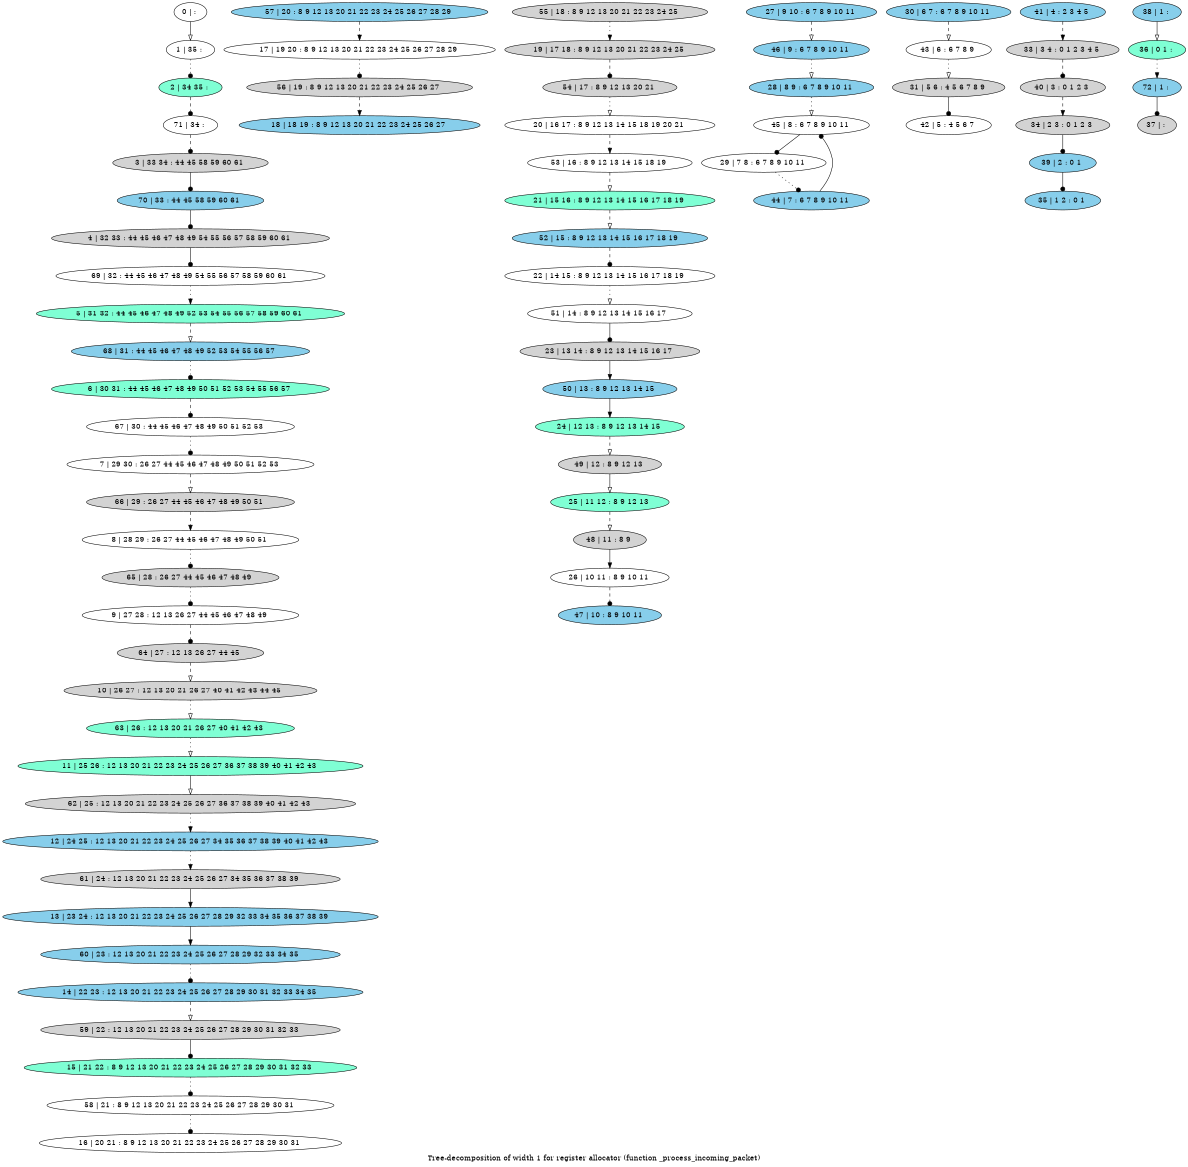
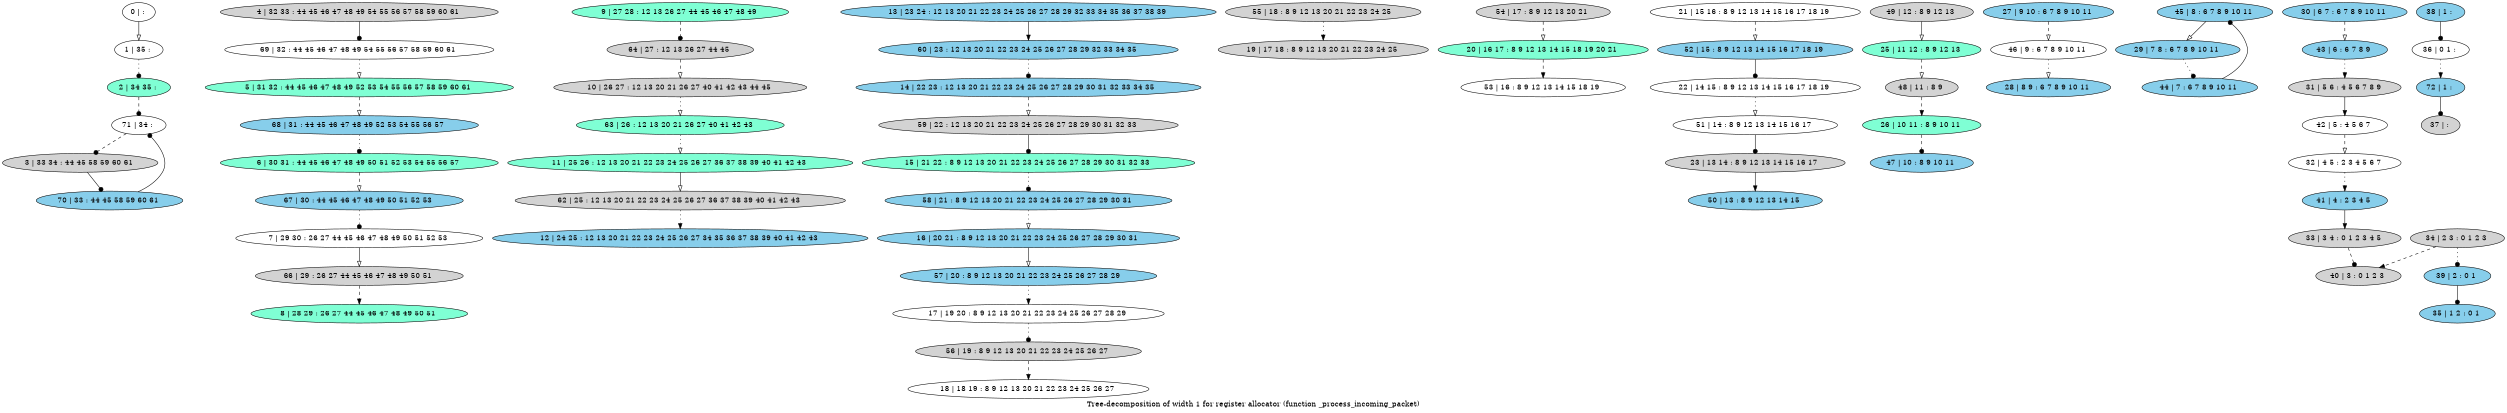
edge "57 | 20 : 8 9 12 13 20 21 22 23 24 25 26 27 28 29" -> "17 | 19 20 : 8 9 12 13 20 21 22 23 24 25 26 27 28 29": style dashed -> dotted
edge "41 | 4 : 2 3 4 5" -> "33 | 3 4 : 0 1 2 3 4 5": style dashed -> solid
edge "38 | 1 :" -> "36 | 0 1 :": arrowhead onormal -> dot
node "46 | 9 : 6 7 8 9 10 11": fillcolor skyblue -> white
node "43 | 6 : 6 7 8 9": fillcolor white -> skyblue
node "36 | 0 1 :": fillcolor aquamarine -> white
edge "43 | 6 : 6 7 8 9" -> "31 | 5 6 : 4 5 6 7 8 9": arrowhead onormal -> normal
edge "19 | 17 18 : 8 9 12 13 20 21 22 23 24 25" -> "54 | 17 : 8 9 12 13 20 21": removed
edge "54 | 17 : 8 9 12 13 20 21" -> "20 | 16 17 : 8 9 12 13 14 15 18 19 20 21": style dotted -> dashed
edge "28 | 8 9 : 6 7 8 9 10 11" -> "45 | 8 : 6 7 8 9 10 11": removed
edge "31 | 5 6 : 4 5 6 7 8 9" -> "42 | 5 : 4 5 6 7": arrowhead dot -> normal
edge "40 | 3 : 0 1 2 3" -> "34 | 2 3 : 0 1 2 3": reversed
node "18 | 18 19 : 8 9 12 13 20 21 22 23 24 25 26 27": fillcolor skyblue -> white
node "20 | 16 17 : 8 9 12 13 14 15 18 19 20 21": fillcolor white -> aquamarine
node "45 | 8 : 6 7 8 9 10 11": fillcolor white -> skyblue
edge "34 | 2 3 : 0 1 2 3" -> "39 | 2 : 0 1": style solid -> dotted
edge "45 | 8 : 6 7 8 9 10 11" -> "29 | 7 8 : 6 7 8 9 10 11": arrowhead dot -> onormal
node "29 | 7 8 : 6 7 8 9 10 11": fillcolor white -> skyblue
node "32 | 4 5 : 2 3 4 5 6 7": added
edge "53 | 16 : 8 9 12 13 14 15 18 19" -> "21 | 15 16 : 8 9 12 13 14 15 16 17 18 19": removed
node "21 | 15 16 : 8 9 12 13 14 15 16 17 18 19": fillcolor aquamarine -> white
edge "70 | 33 : 44 45 58 59 60 61" -> "4 | 32 33 : 44 45 46 47 48 49 54 55 56 57 58 59 60 61": now "70 | 33 : 44 45 58 59 60 61" -> "71 | 34 :"
edge "52 | 15 : 8 9 12 13 14 15 16 17 18 19" -> "22 | 14 15 : 8 9 12 13 14 15 16 17 18 19": style dashed -> solid
edge "16 | 20 21 : 8 9 12 13 20 21 22 23 24 25 26 27 28 29 30 31" -> "57 | 20 : 8 9 12 13 20 21 22 23 24 25 26 27 28 29": added
edge "69 | 32 : 44 45 46 47 48 49 54 55 56 57 58 59 60 61" -> "5 | 31 32 : 44 45 46 47 48 49 52 53 54 55 56 57 58 59 60 61": arrowhead normal -> onormal
edge "6 | 30 31 : 44 45 46 47 48 49 50 51 52 53 54 55 56 57" -> "67 | 30 : 44 45 46 47 48 49 50 51 52 53": arrowhead dot -> onormal
node "67 | 30 : 44 45 46 47 48 49 50 51 52 53": fillcolor white -> skyblue
node "24 | 12 13 : 8 9 12 13 14 15": removed
edge "7 | 29 30 : 26 27 44 45 46 47 48 49 50 51 52 53" -> "66 | 29 : 26 27 44 45 46 47 48 49 50 51": style dashed -> solid
node "8 | 28 29 : 26 27 44 45 46 47 48 49 50 51": fillcolor white -> aquamarine
edge "48 | 11 : 8 9" -> "26 | 10 11 : 8 9 10 11": style solid -> dashed
node "65 | 28 : 26 27 44 45 46 47 48 49": removed
node "26 | 10 11 : 8 9 10 11": fillcolor white -> aquamarine
node "9 | 27 28 : 12 13 26 27 44 45 46 47 48 49": fillcolor white -> aquamarine
node "61 | 24 : 12 13 20 21 22 23 24 25 26 27 34 35 36 37 38 39": removed
node "58 | 21 : 8 9 12 13 20 21 22 23 24 25 26 27 28 29 30 31": fillcolor white -> skyblue
edge "58 | 21 : 8 9 12 13 20 21 22 23 24 25 26 27 28 29 30 31" -> "16 | 20 21 : 8 9 12 13 20 21 22 23 24 25 26 27 28 29 30 31": arrowhead dot -> onormal
node "16 | 20 21 : 8 9 12 13 20 21 22 23 24 25 26 27 28 29 30 31": fillcolor white -> skyblue
